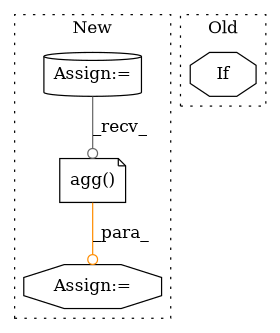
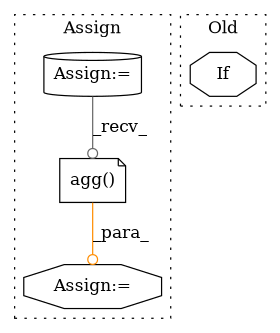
cluster "New": label "New" -> "Assign"
